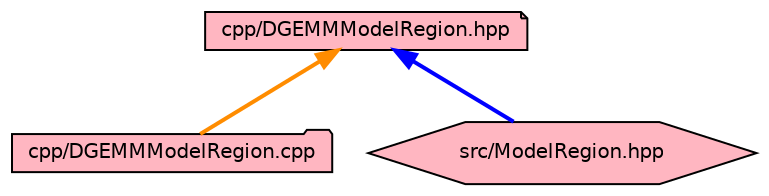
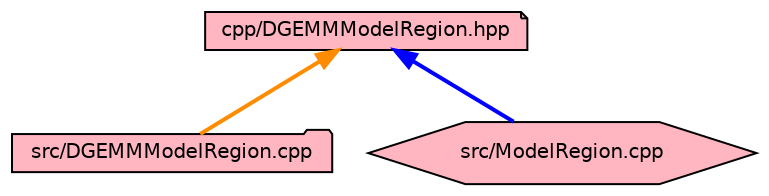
node "cpp/DGEMMModelRegion.cpp": label "cpp/DGEMMModelRegion.cpp" -> "src/DGEMMModelRegion.cpp"
node "src/ModelRegion.hpp": label "src/ModelRegion.hpp" -> "src/ModelRegion.cpp"
